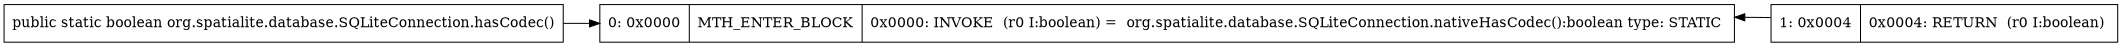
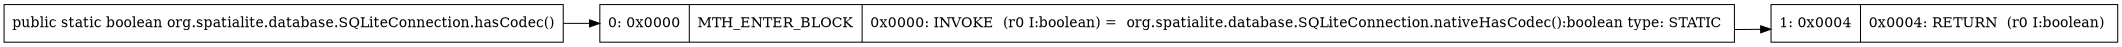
edge "1: 0x0004" -> "0: 0x0000": reversed
